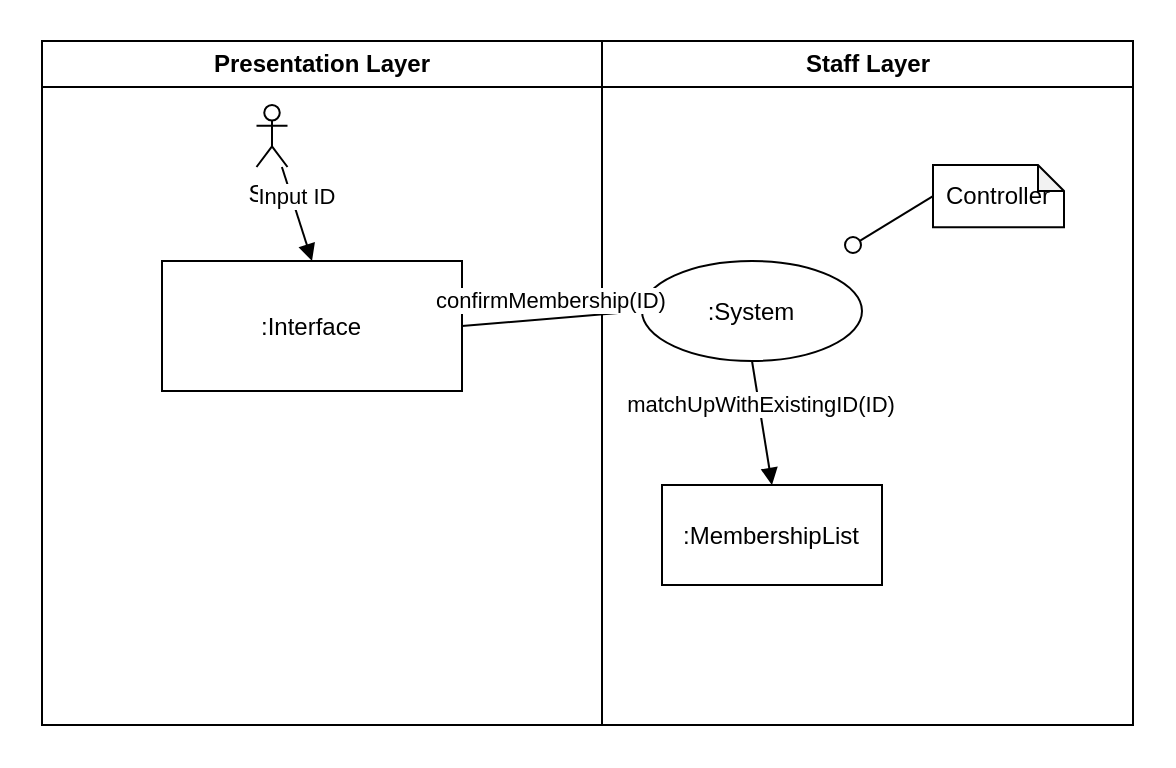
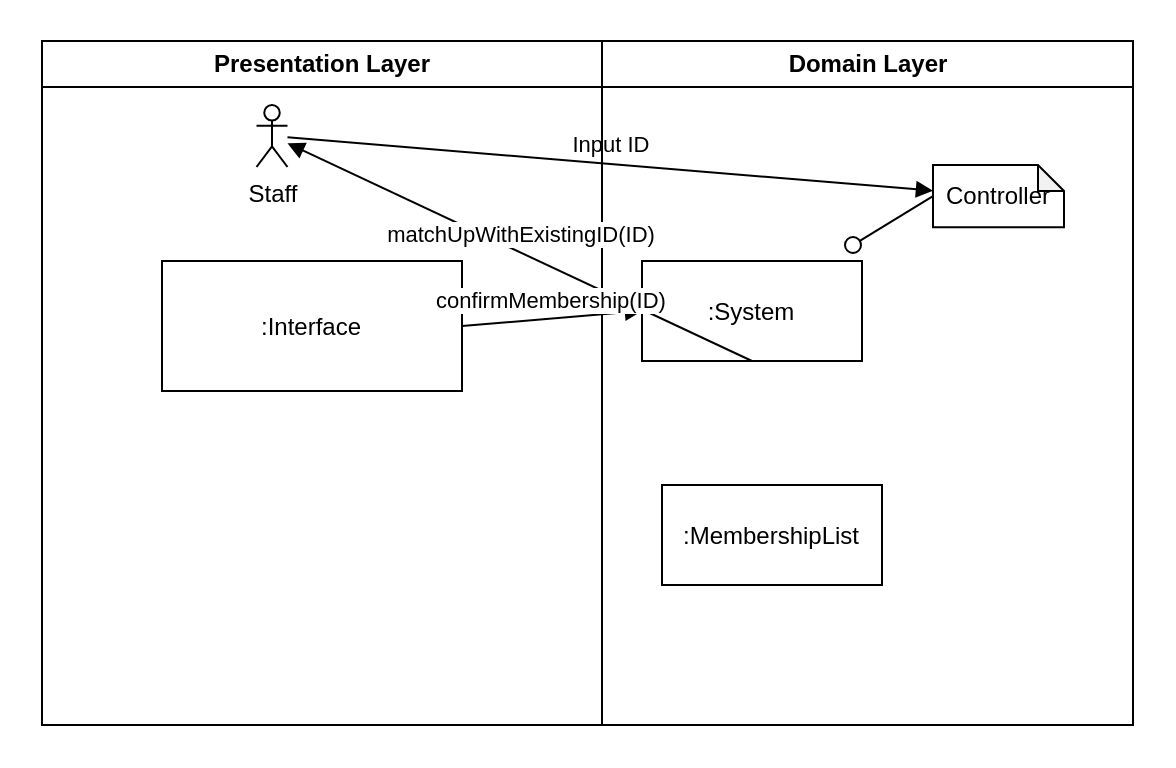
node "Staff Layer": label "Staff Layer" -> "Domain Layer"
edge "Staff" -> ":Interface": now "Staff" -> "Controller"
node ":System": shape ellipse -> rectangle
edge ":System" -- ":Interface": arrowhead none -> block
edge ":System" -> ":MembershipList": now ":System" -> "Staff"
